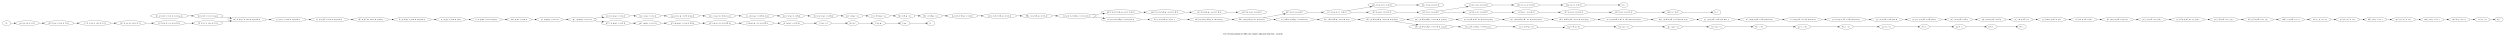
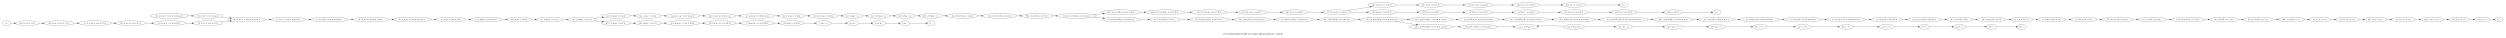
edge "65 | 20 25 : 12 13 16 17" -> "23 | 20 23 24 : 12 13 16 17": now "62 | 20 24 : 12 13 16 17" -> "23 | 20 23 24 : 12 13 16 17"
edge "86 | 3 19 27 28 43 : 0 1 10 11 12 13" -> "66 | 20 25 : 12 13 16 17": now "102 | 20 25 43 : 12 13 16 17" -> "66 | 20 25 : 12 13 16 17"
edge "113 | 3 27 28 43 : 0 1" -> "114 | 3 28 43 : 0 1": reversed
